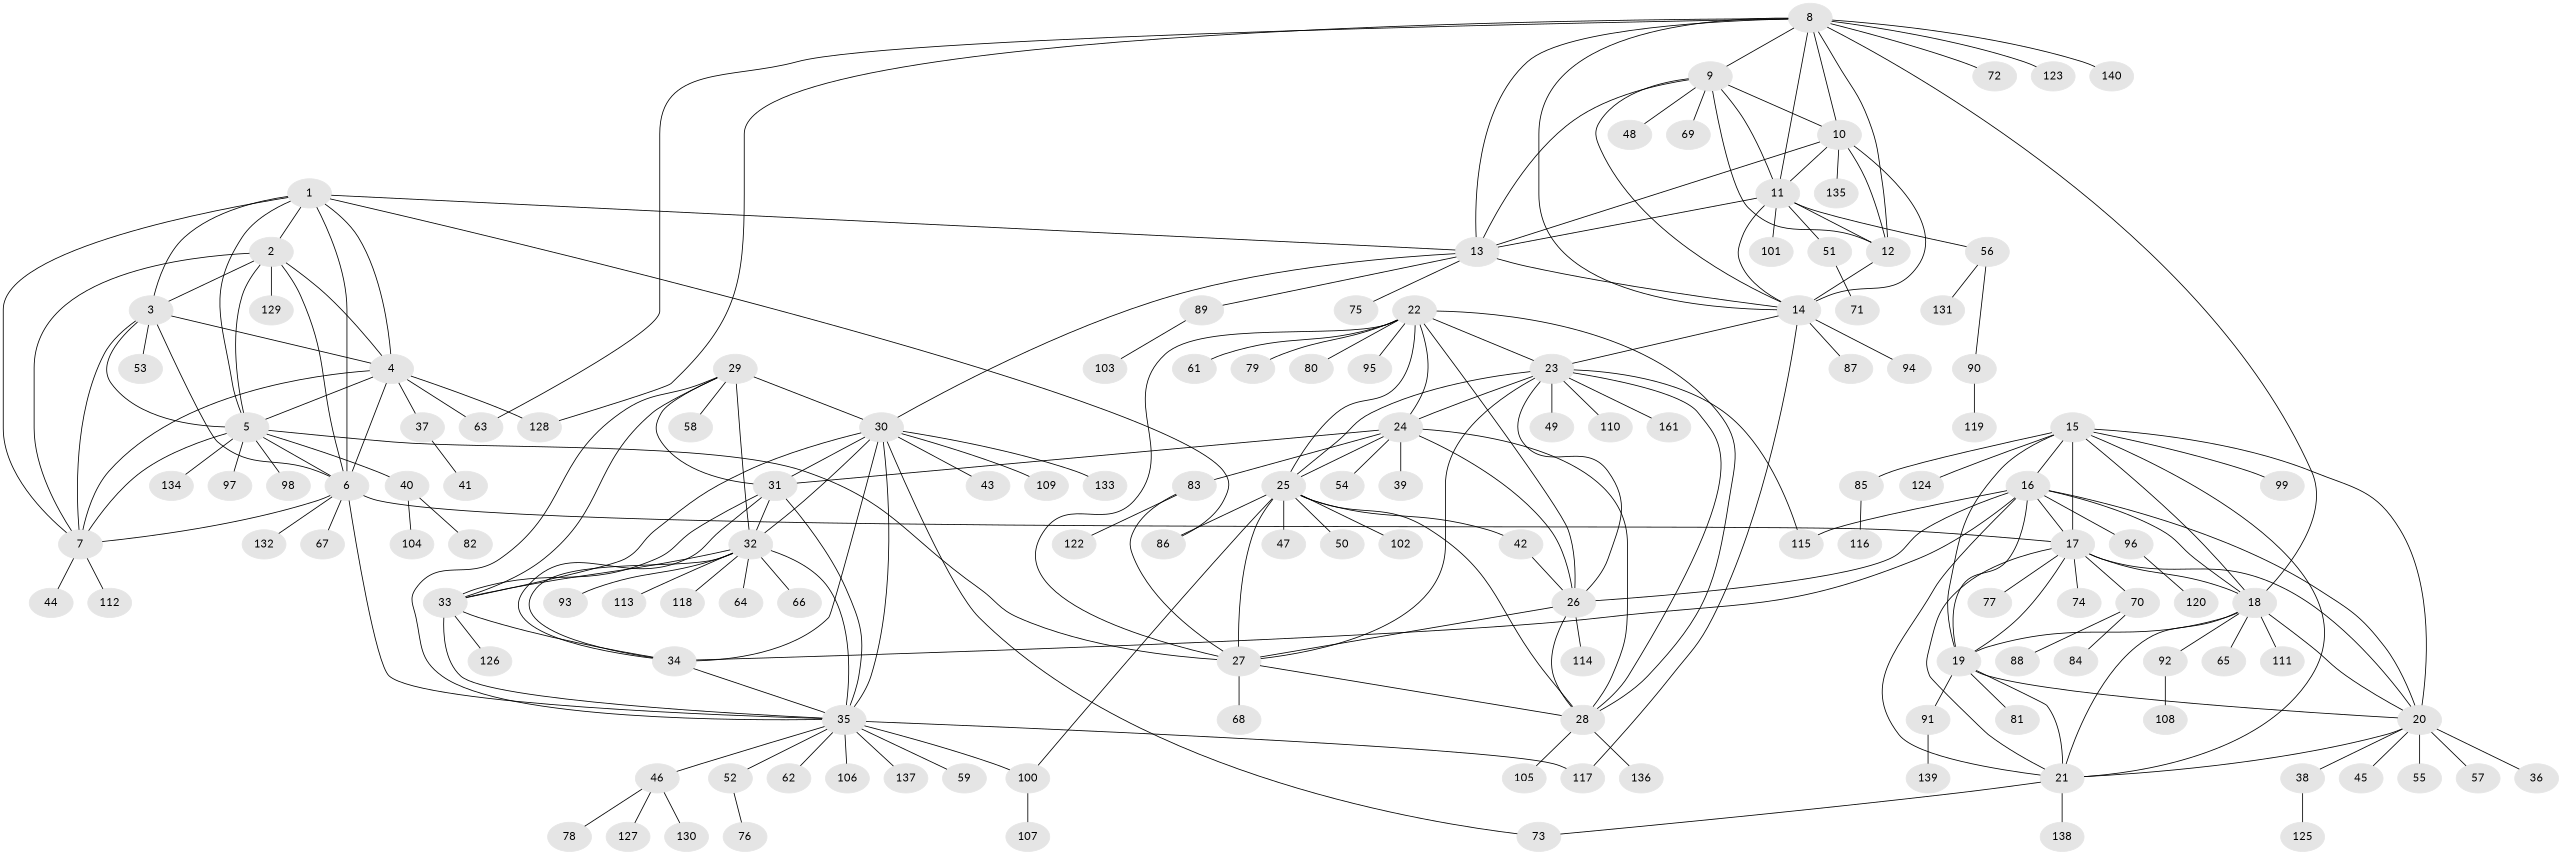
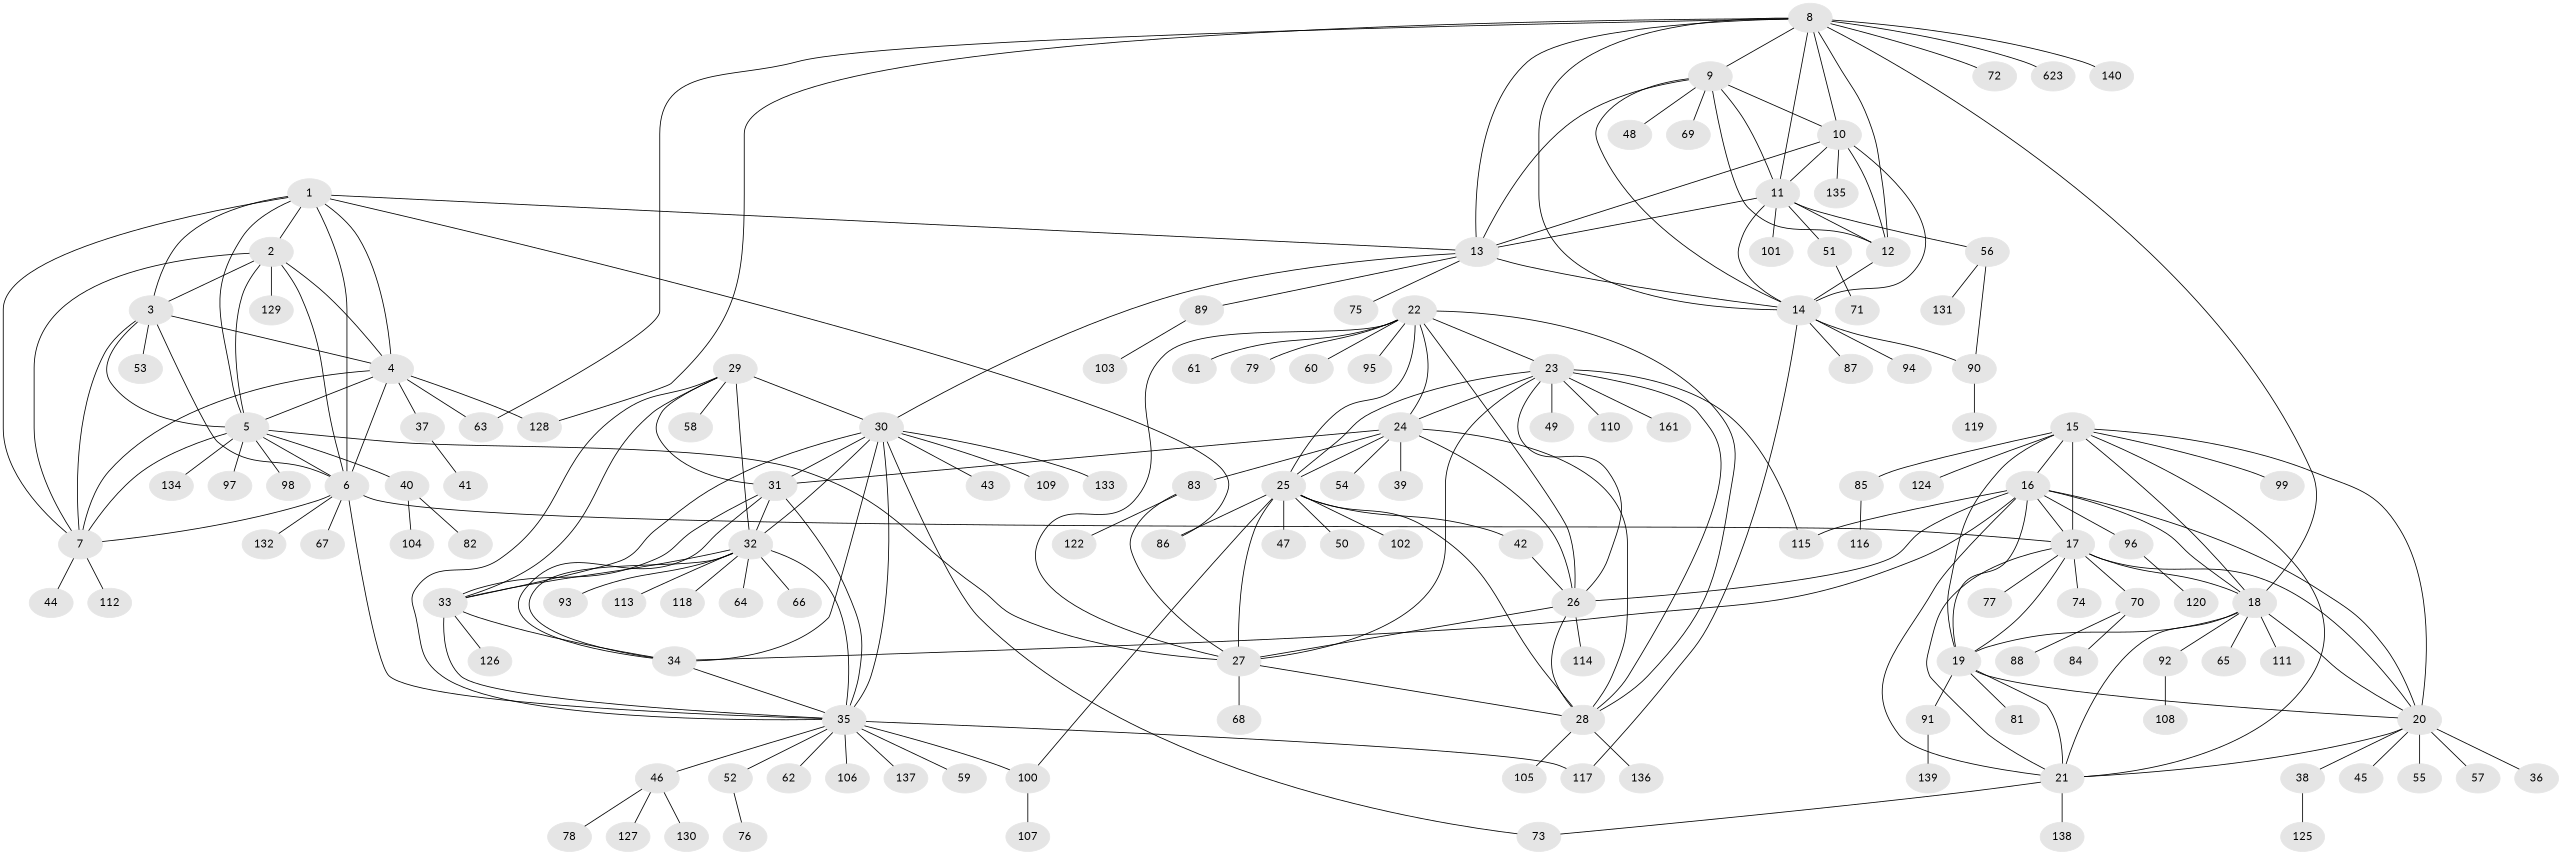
node "123": label "123" -> "623"
edge "14" -- "23": now "14" -- "90"
node "80": label "80" -> "60"
